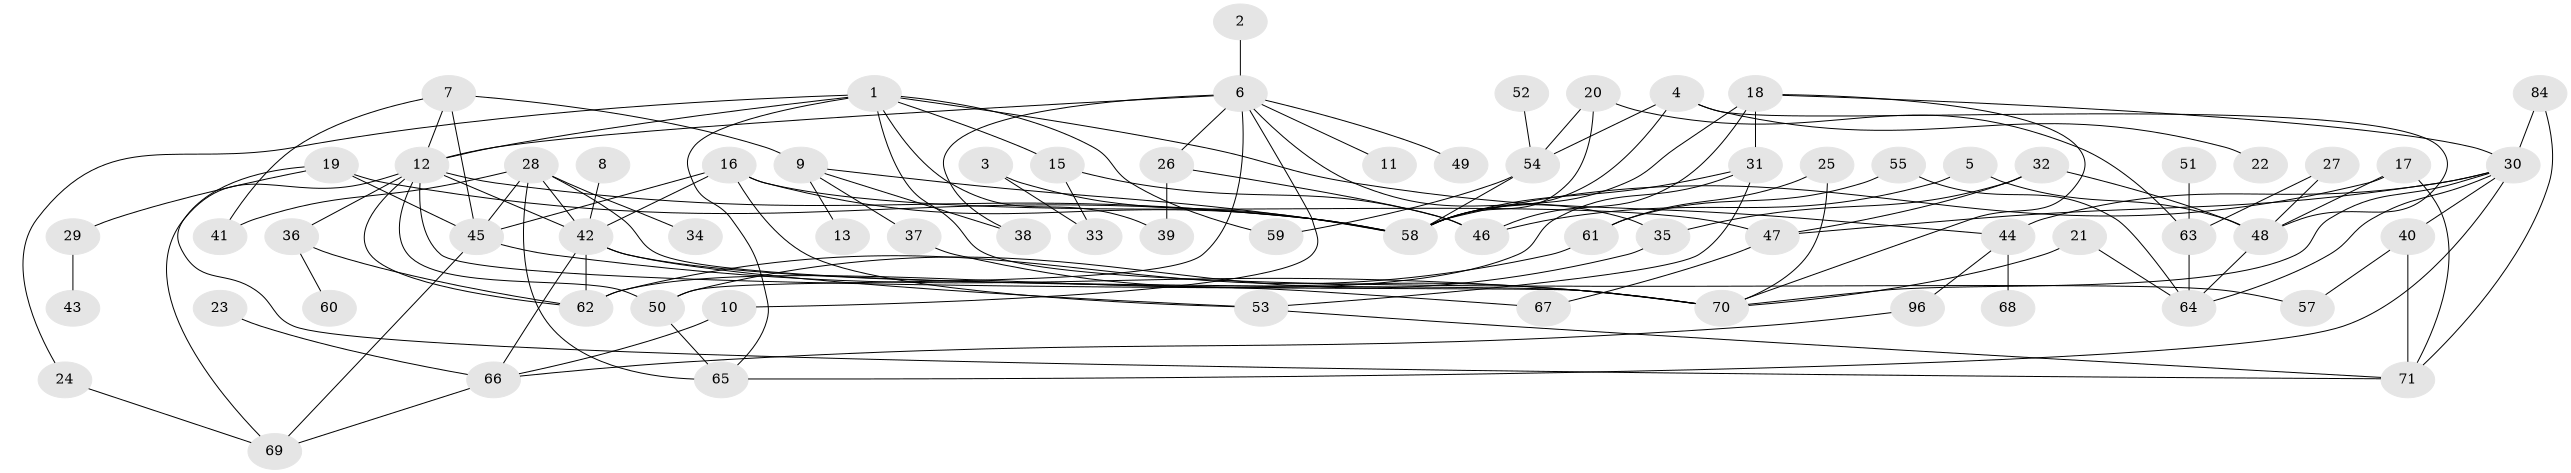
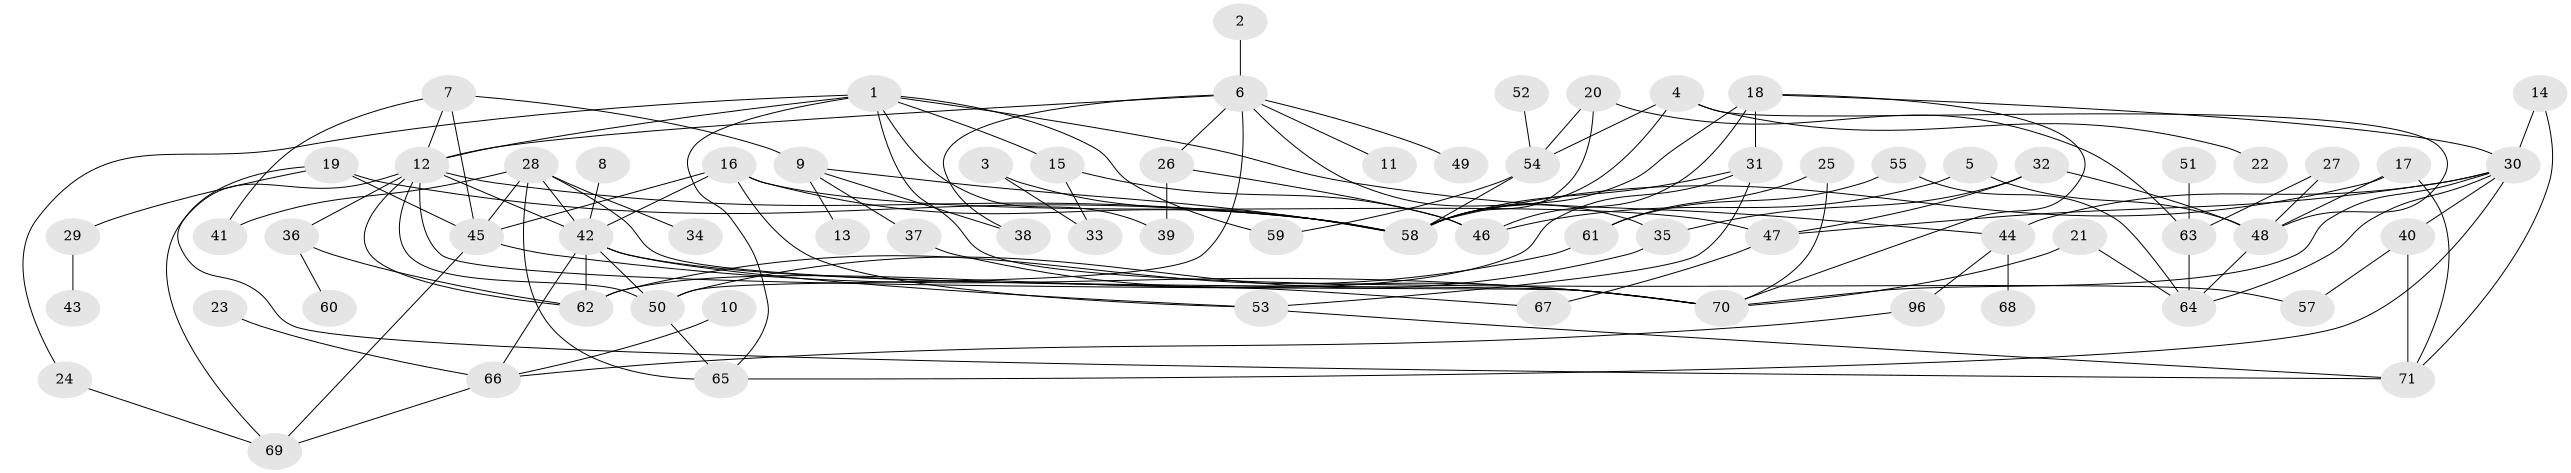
node "84": label "84" -> "14"
edge "42" -- "50": added
edge "6" -- "10": removed
